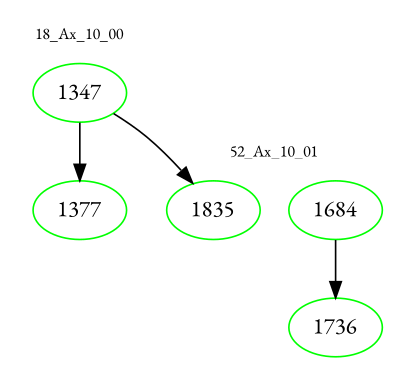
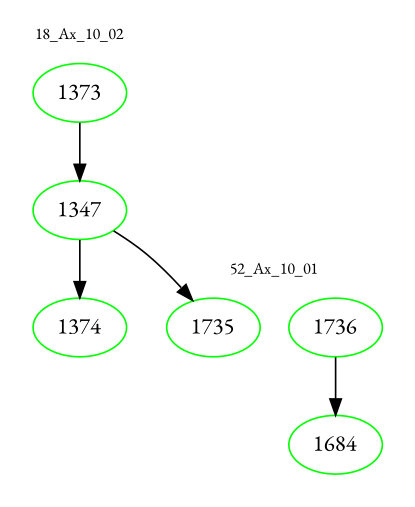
cluster "18_Ax_10_00": label "18_Ax_10_00" -> "18_Ax_10_02"
node "1373": added
node "1377": label "1377" -> "1374"
node "1835": label "1835" -> "1735"
edge "1684" -> "1736": reversed
